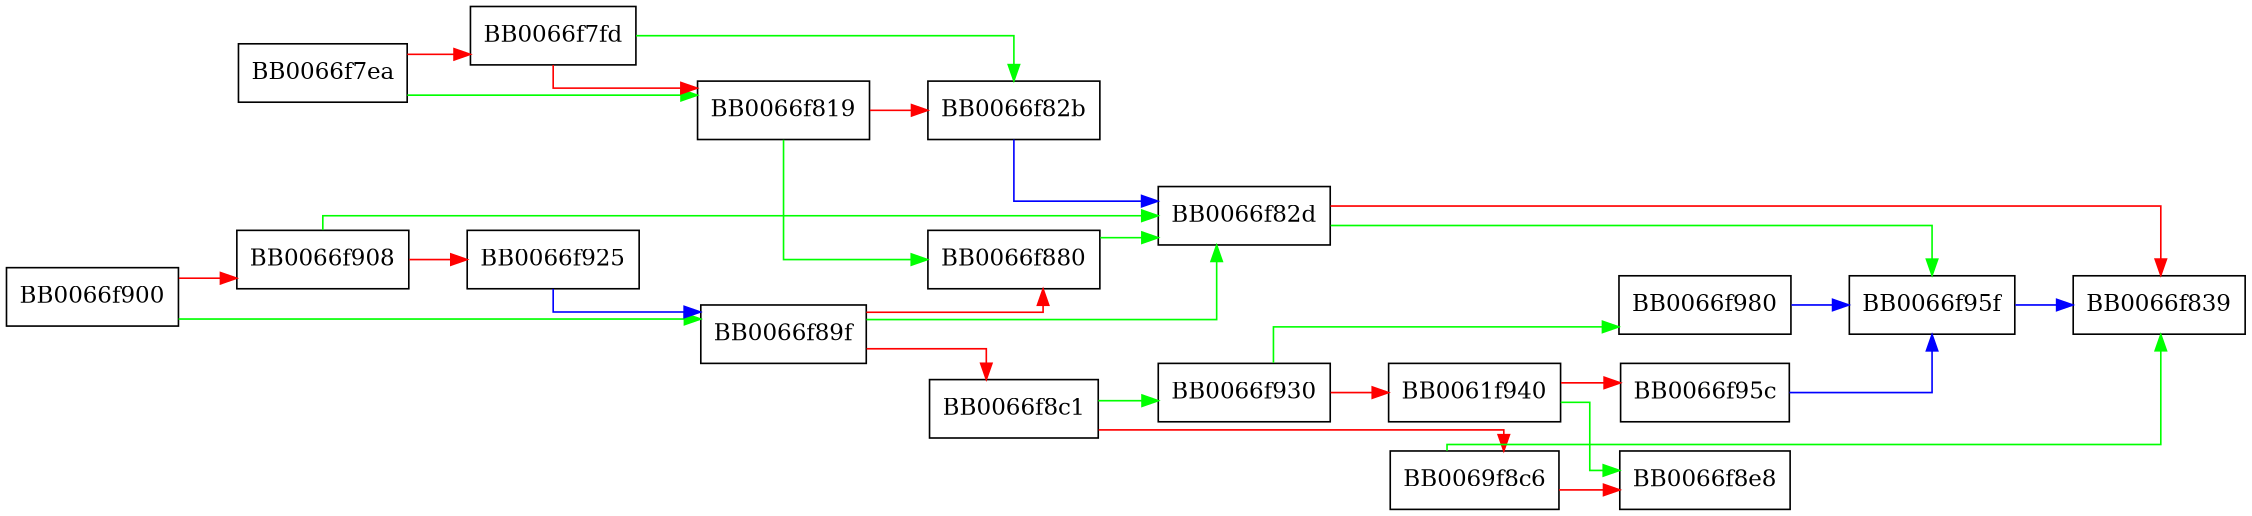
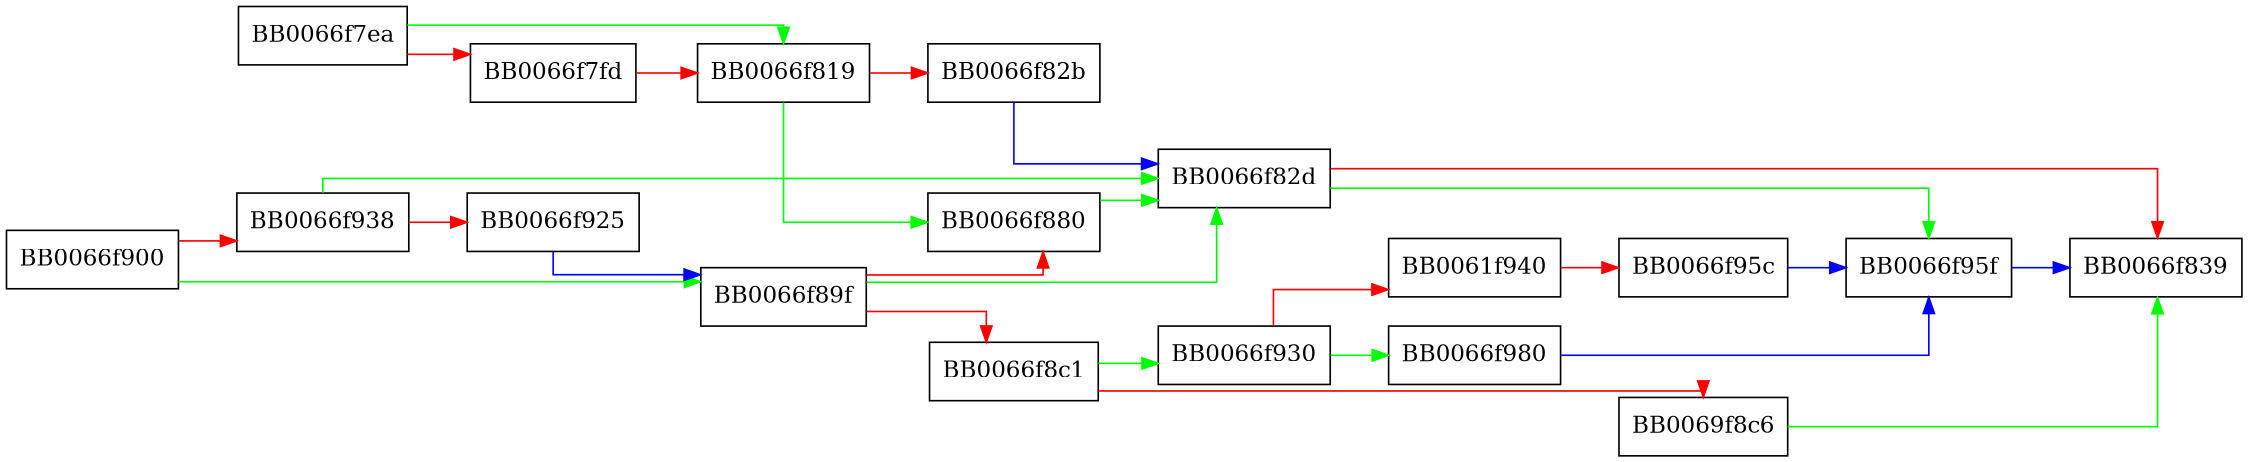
edge "BB0066f7fd" -> "BB0066f82b": removed
node "BB0066f908": label "BB0066f908" -> "BB0066f938"
node "BB0066f8e8": removed
